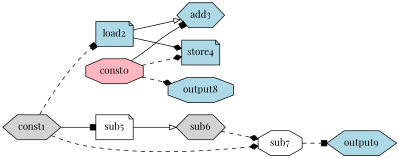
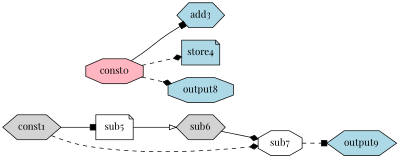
node "load2": removed
edge "sub6" -> "sub7": style dashed -> solid
